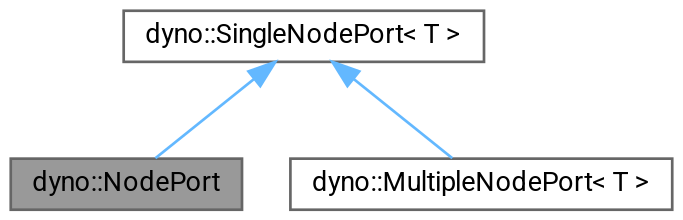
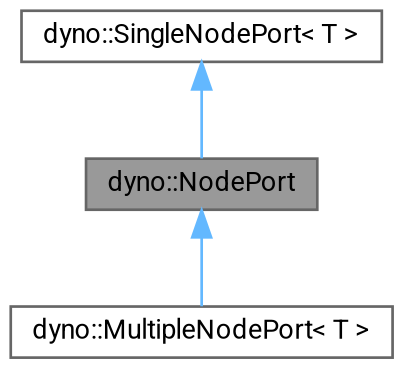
edge "dyno::MultipleNodePort< T >" -> "dyno::SingleNodePort< T >": now "dyno::MultipleNodePort< T >" -> "dyno::NodePort"
